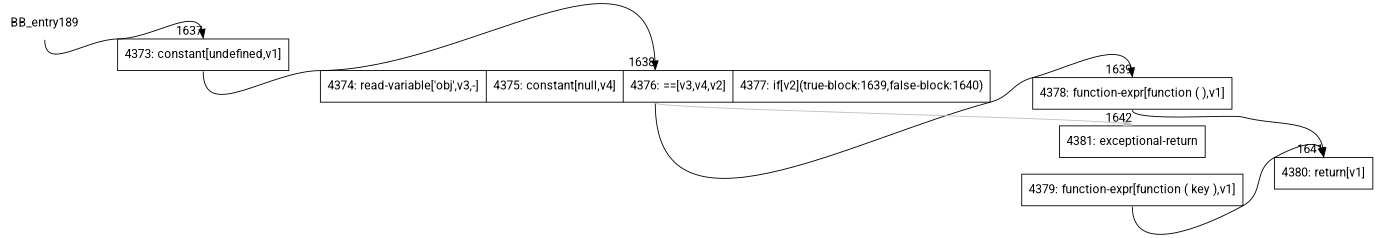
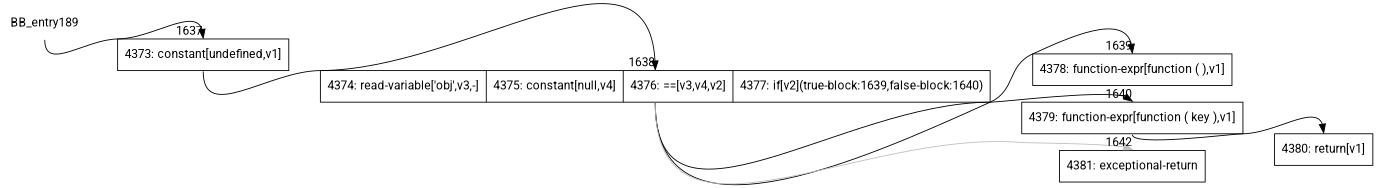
edge "4378: function-expr[function ( ),v1]" -> "4380: return[v1]": removed
edge "4374: read-variable['obj',v3,-]" -> "4379: function-expr[function ( key ),v1]": added
